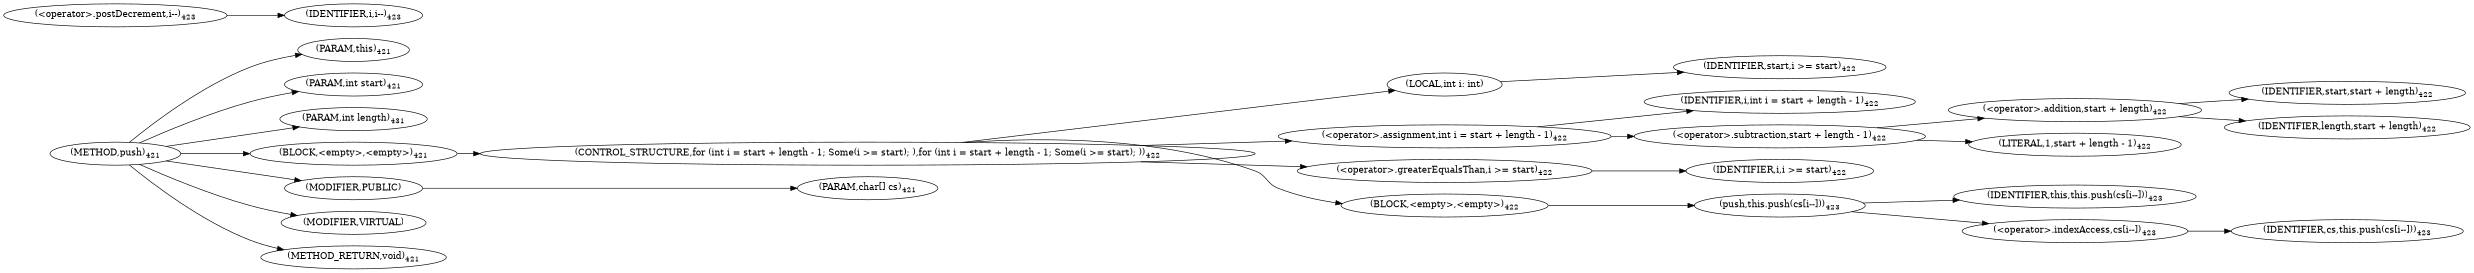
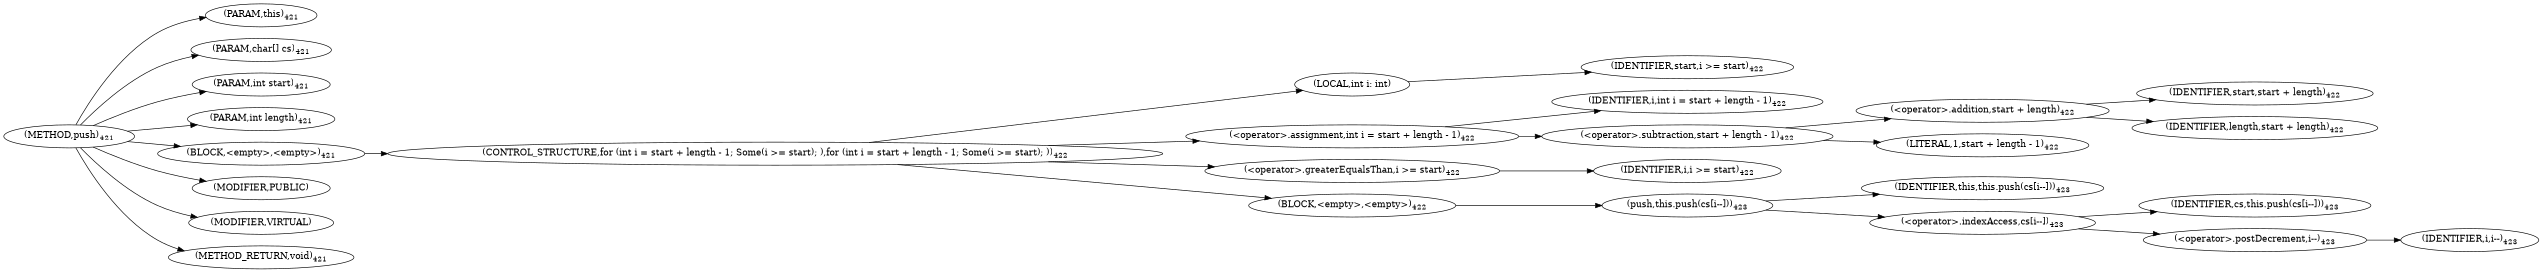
node "(PARAM,int length)": text "431" -> "421"
edge "(MODIFIER,PUBLIC)" -> "(PARAM,char[] cs)": now "(METHOD,push)" -> "(PARAM,char[] cs)"
edge "(<operator>.indexAccess,cs[i--])" -> "(<operator>.postDecrement,i--)": added
